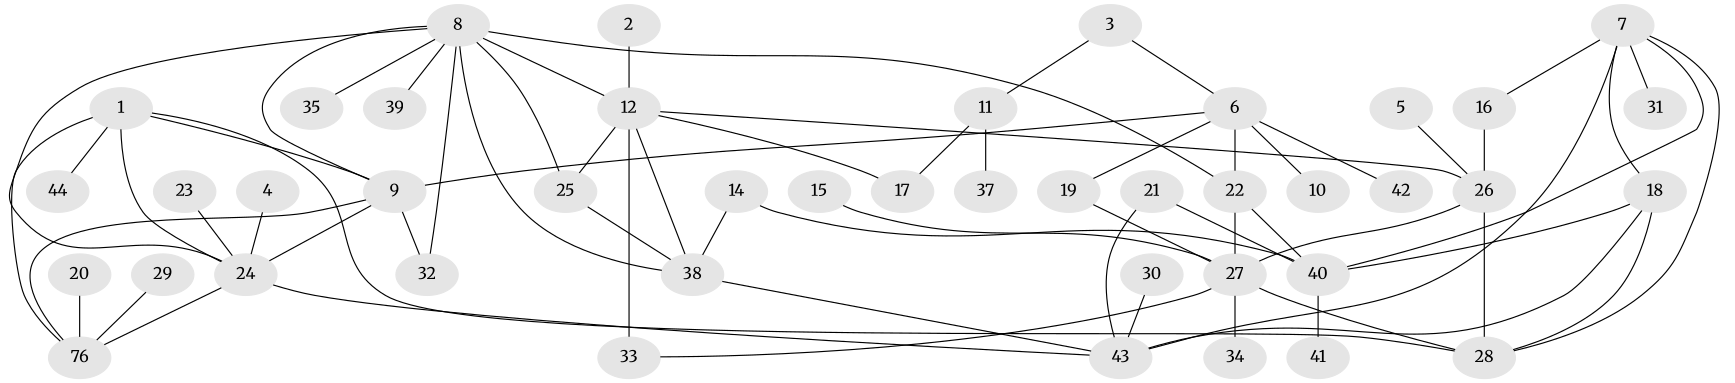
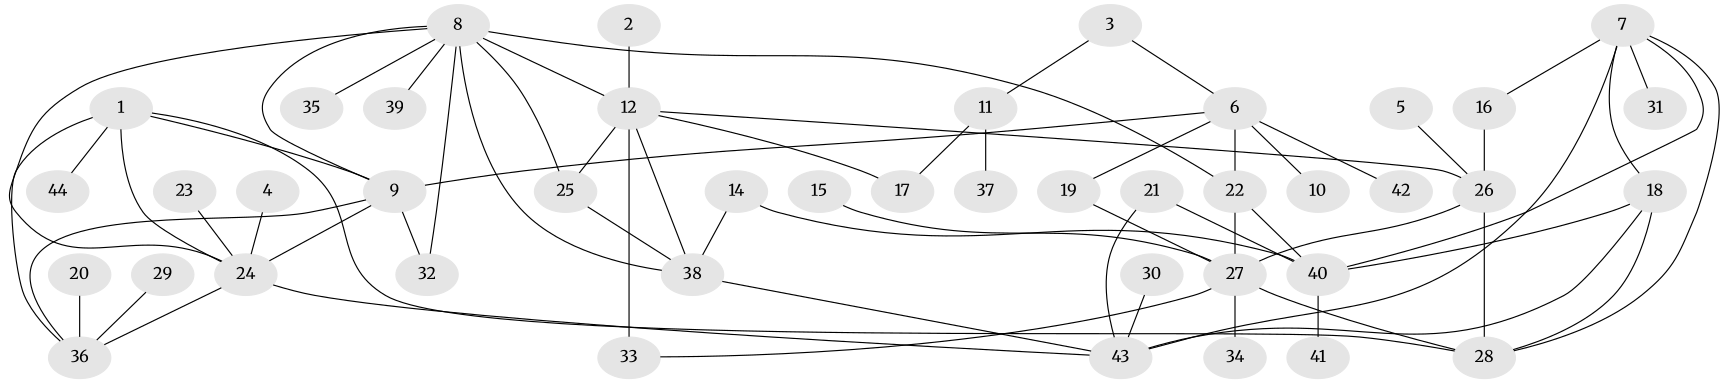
node "76": label "76" -> "36"
